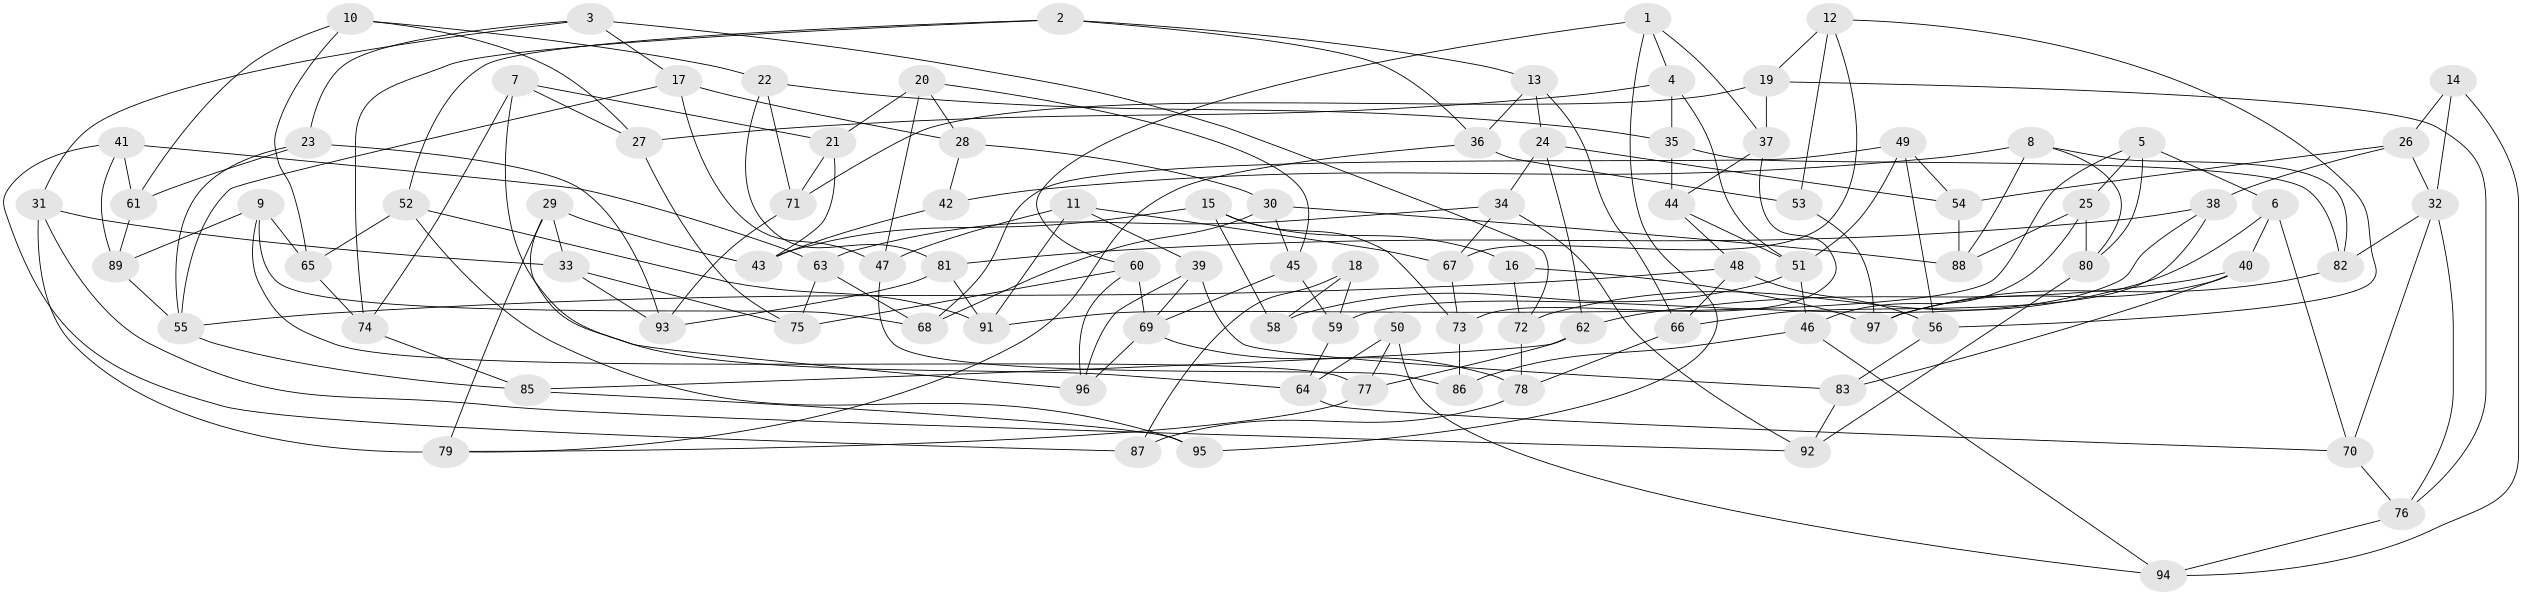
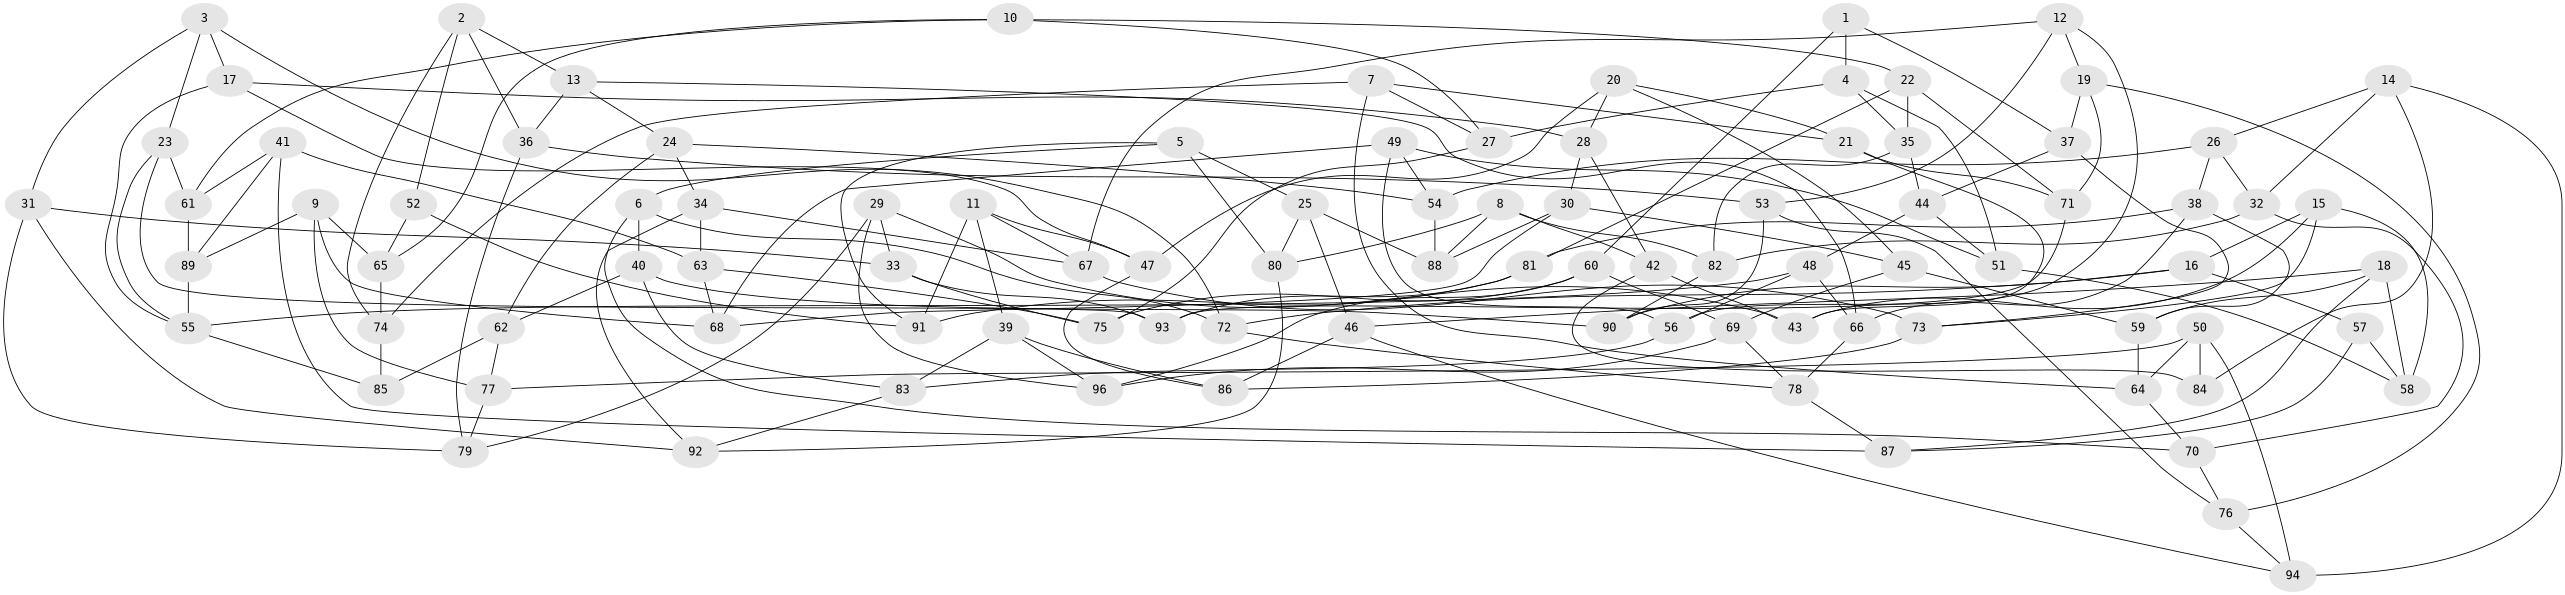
edge "51" -- "46": now "18" -- "46"
edge "39" -- "69": now "39" -- "86"
node "97": label "97" -> "90"
node "57": added
edge "32" -- "76": now "53" -- "76"
node "84": added
node "95": removed
